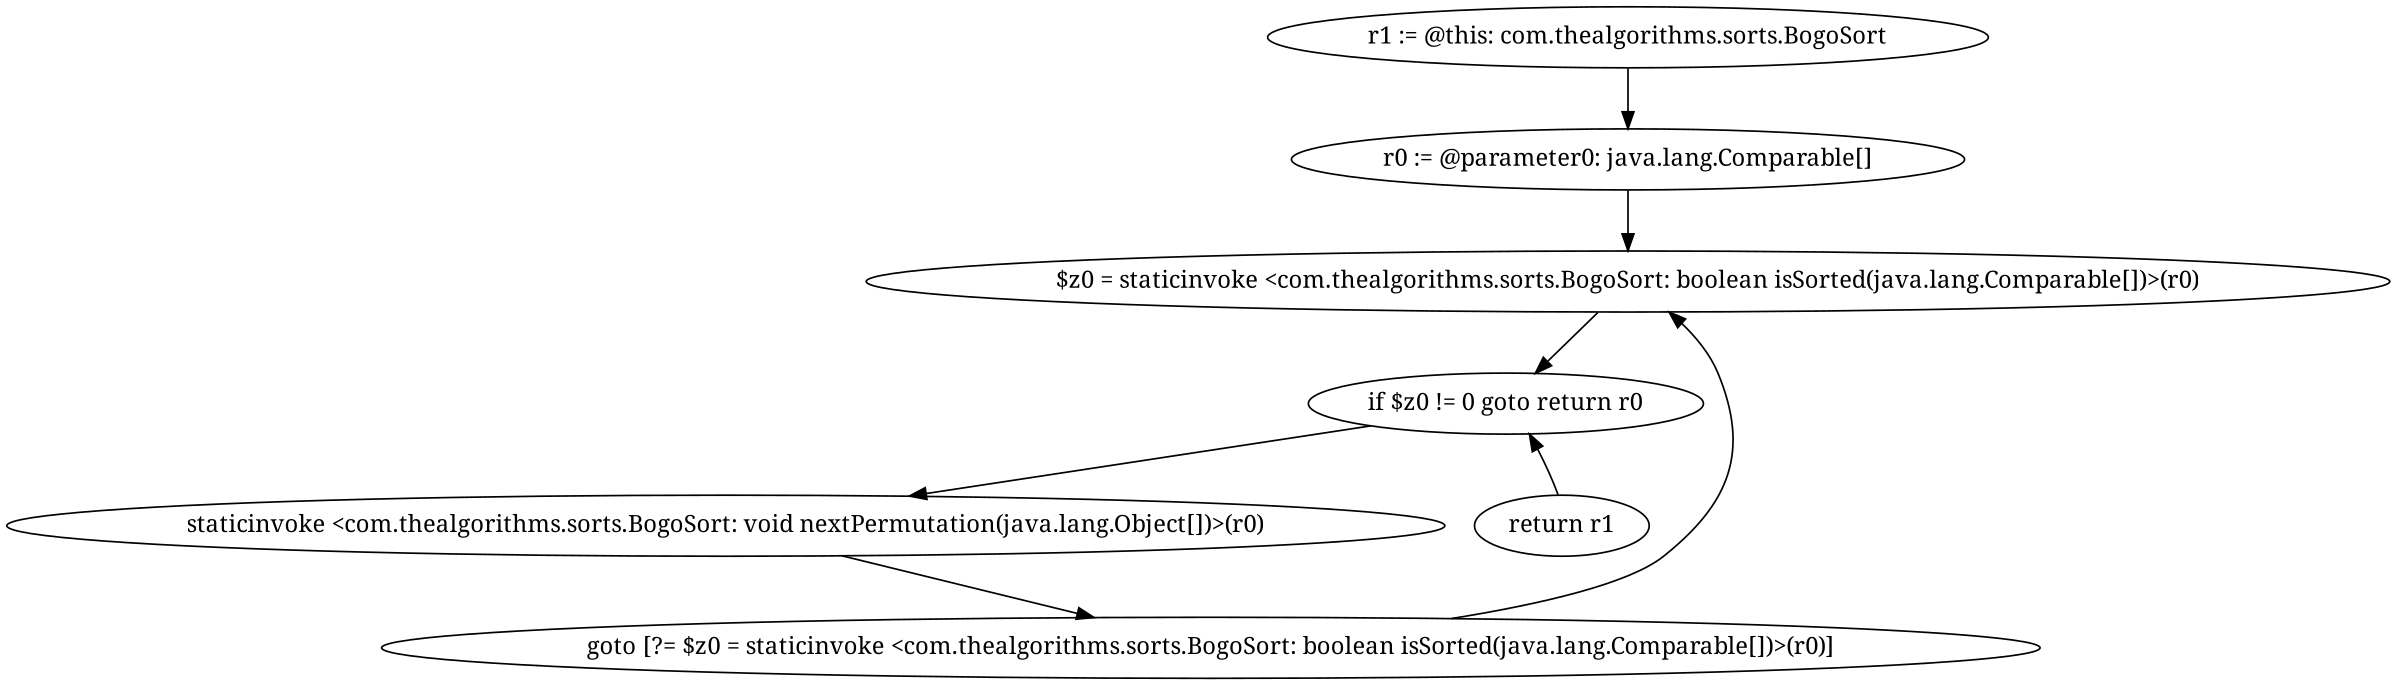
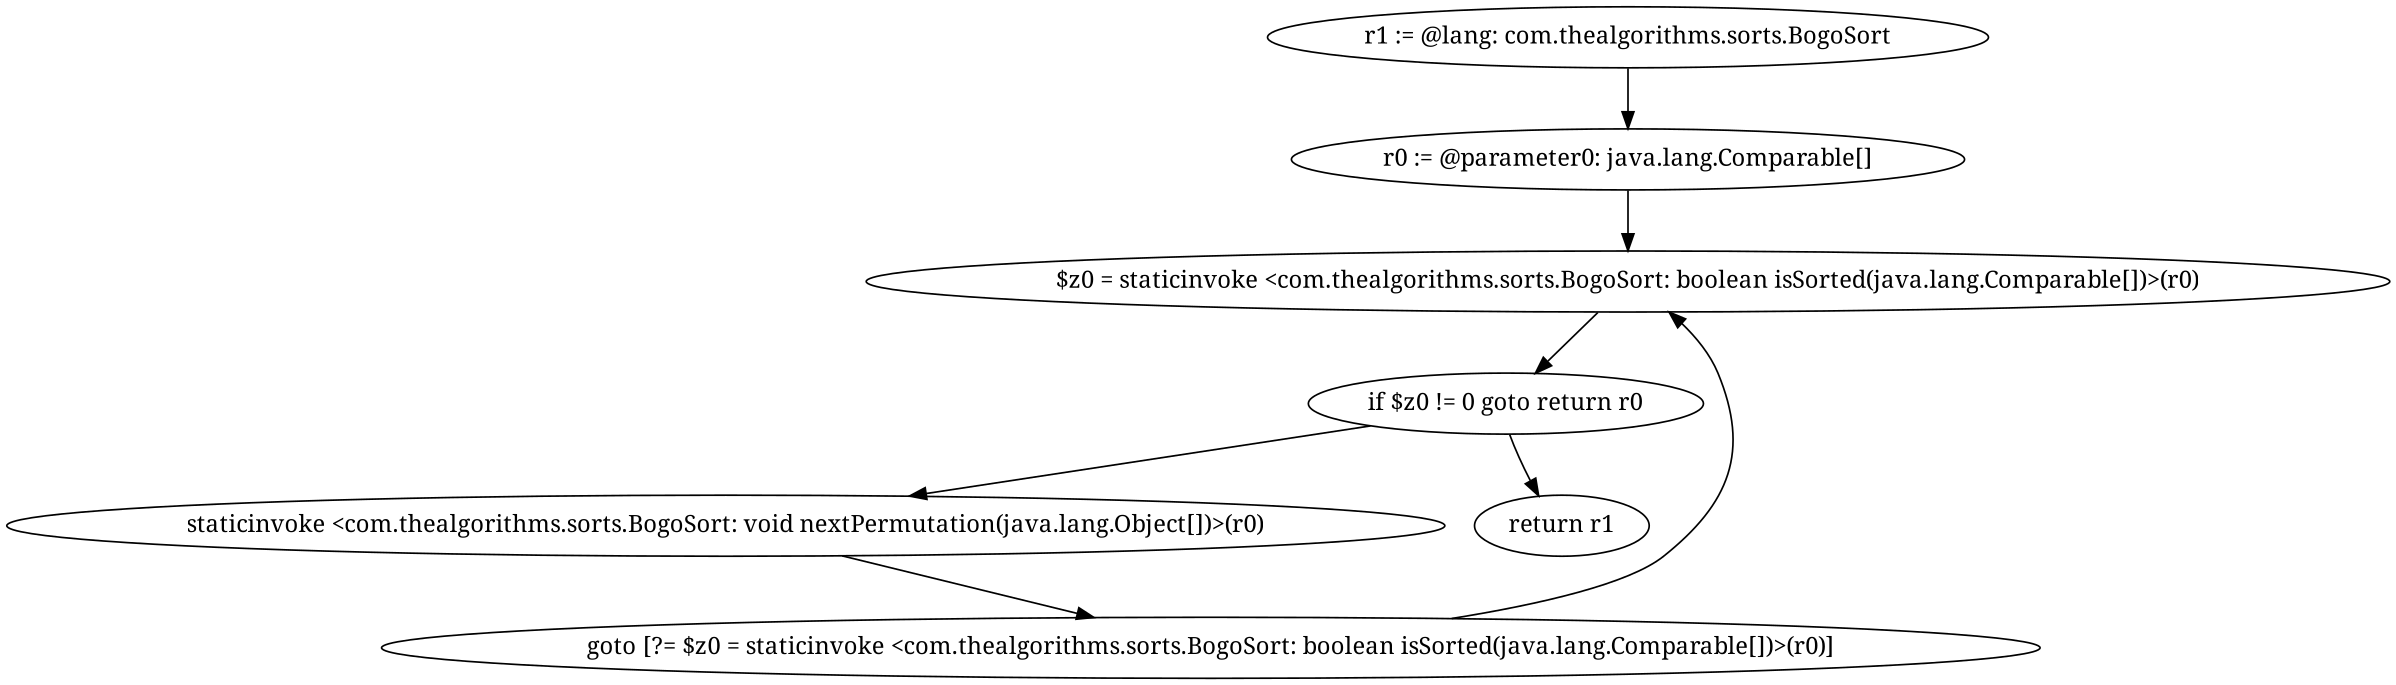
node "r1 := @this: com.thealgorithms.sorts.BogoSort": label "r1 := @this: com.thealgorithms.sorts.BogoSort" -> "r1 := @lang: com.thealgorithms.sorts.BogoSort"
edge "return r1" -> "if $z0 != 0 goto return r0": reversed
